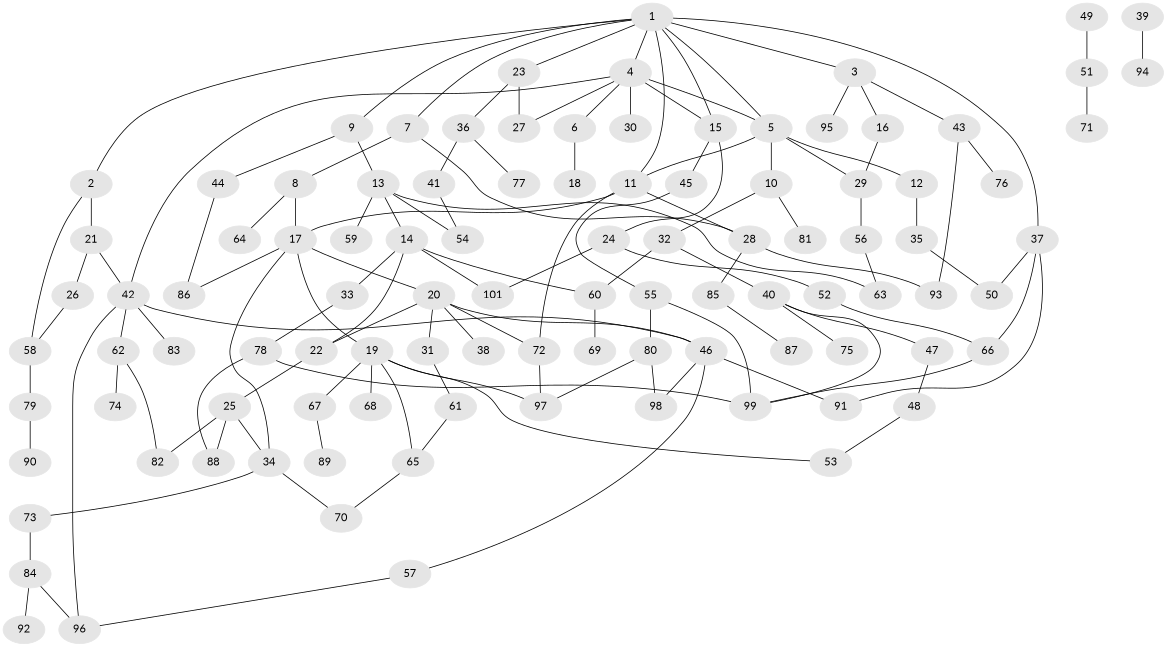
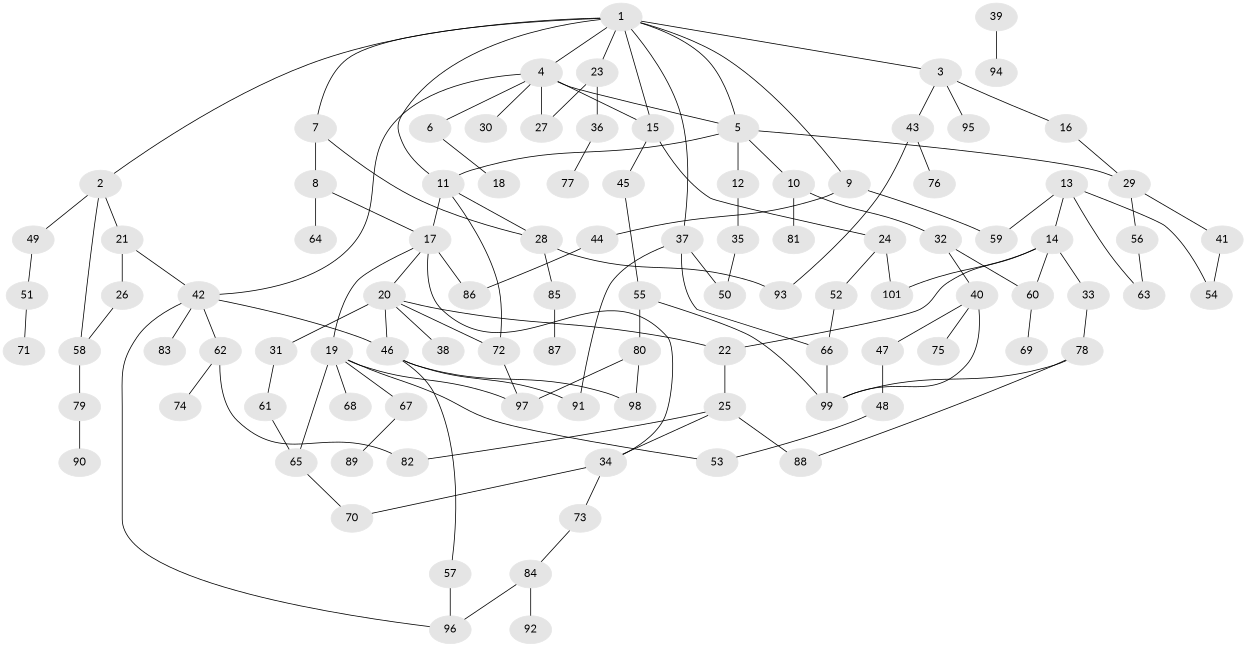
edge "36" -- "41": now "29" -- "41"
edge "9" -- "13": now "9" -- "59"
edge "2" -- "49": added
